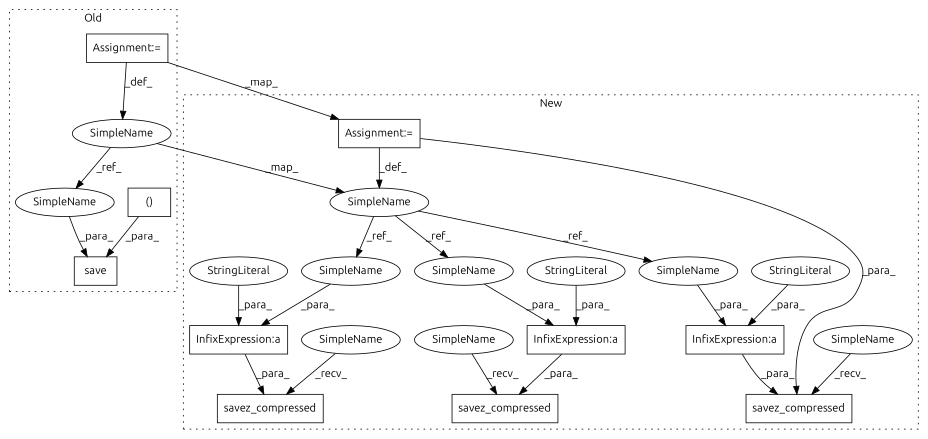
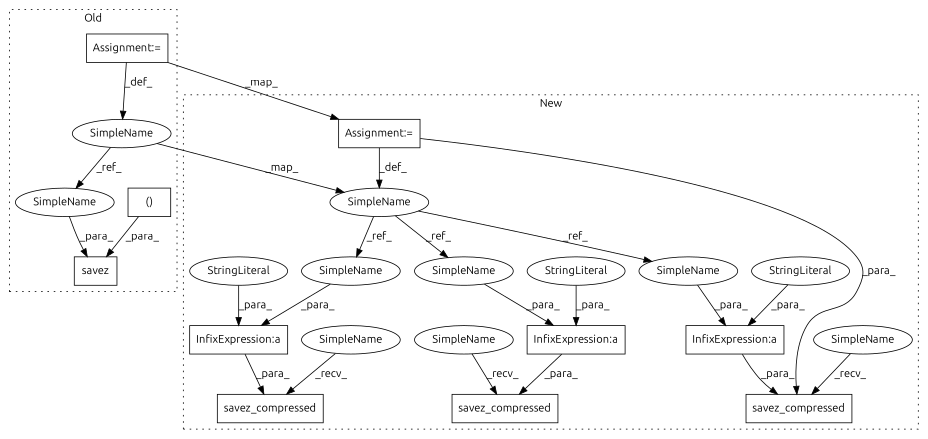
node "save": label "save" -> "savez"
